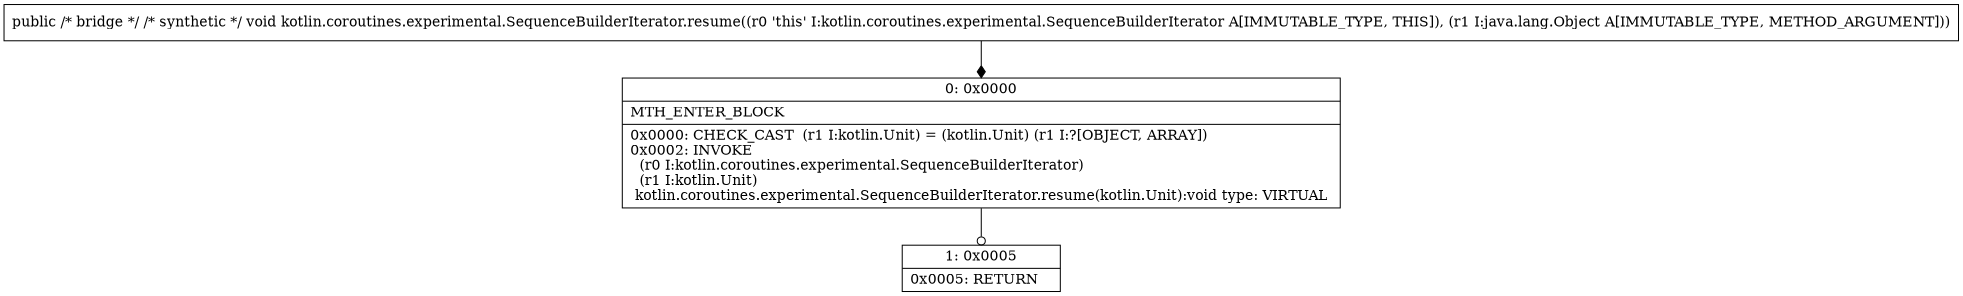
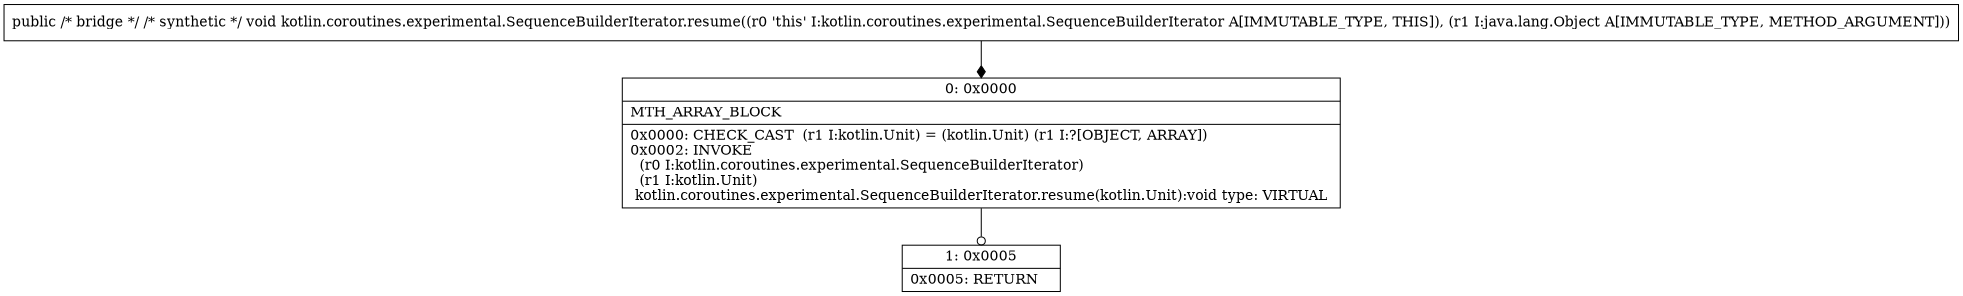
node "0: 0x0000": text "MTH_ENTER_BLOCK" -> "MTH_ARRAY_BLOCK"
